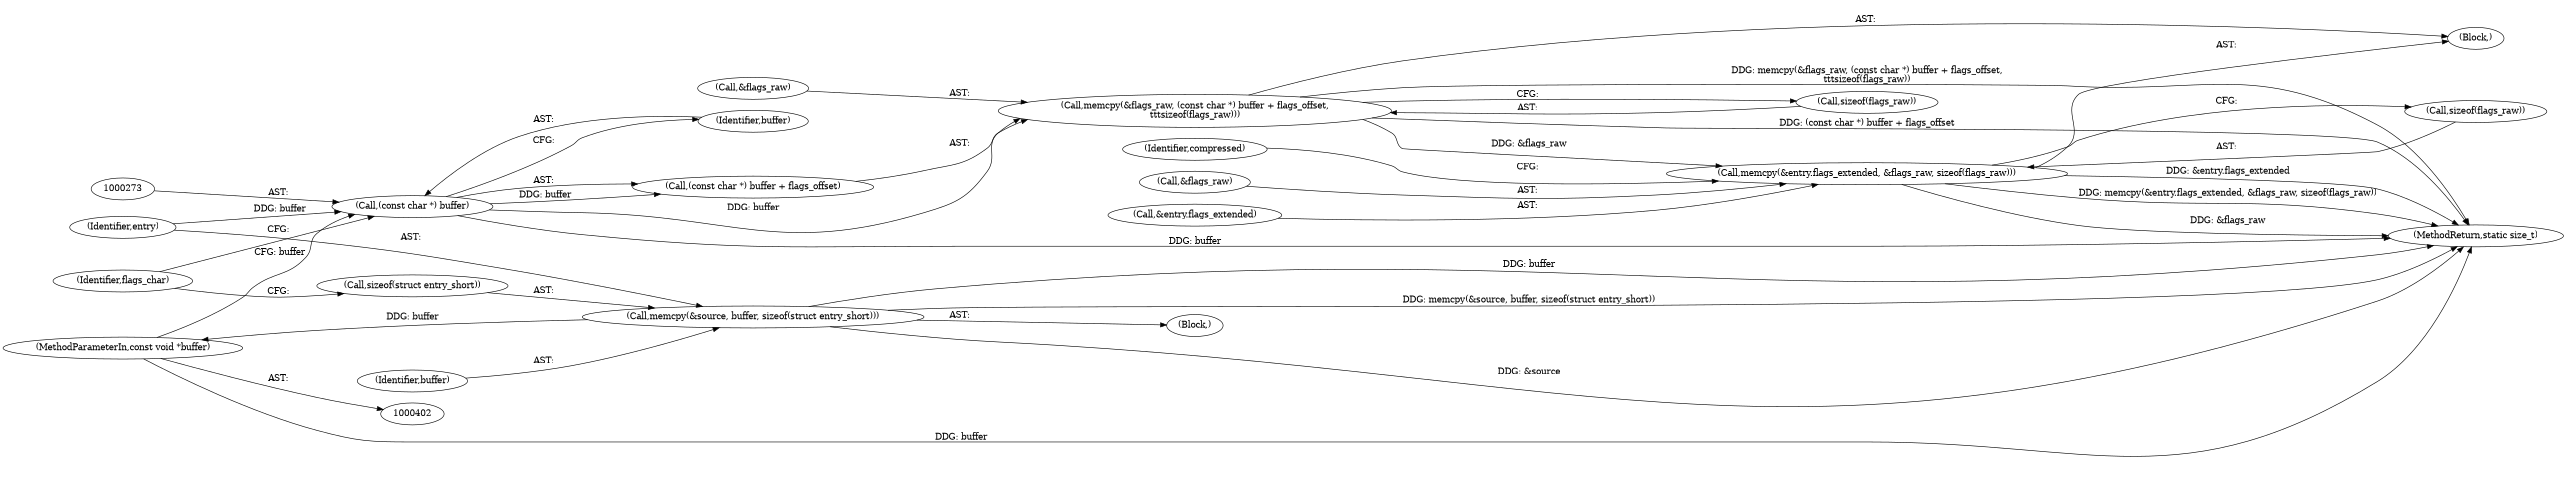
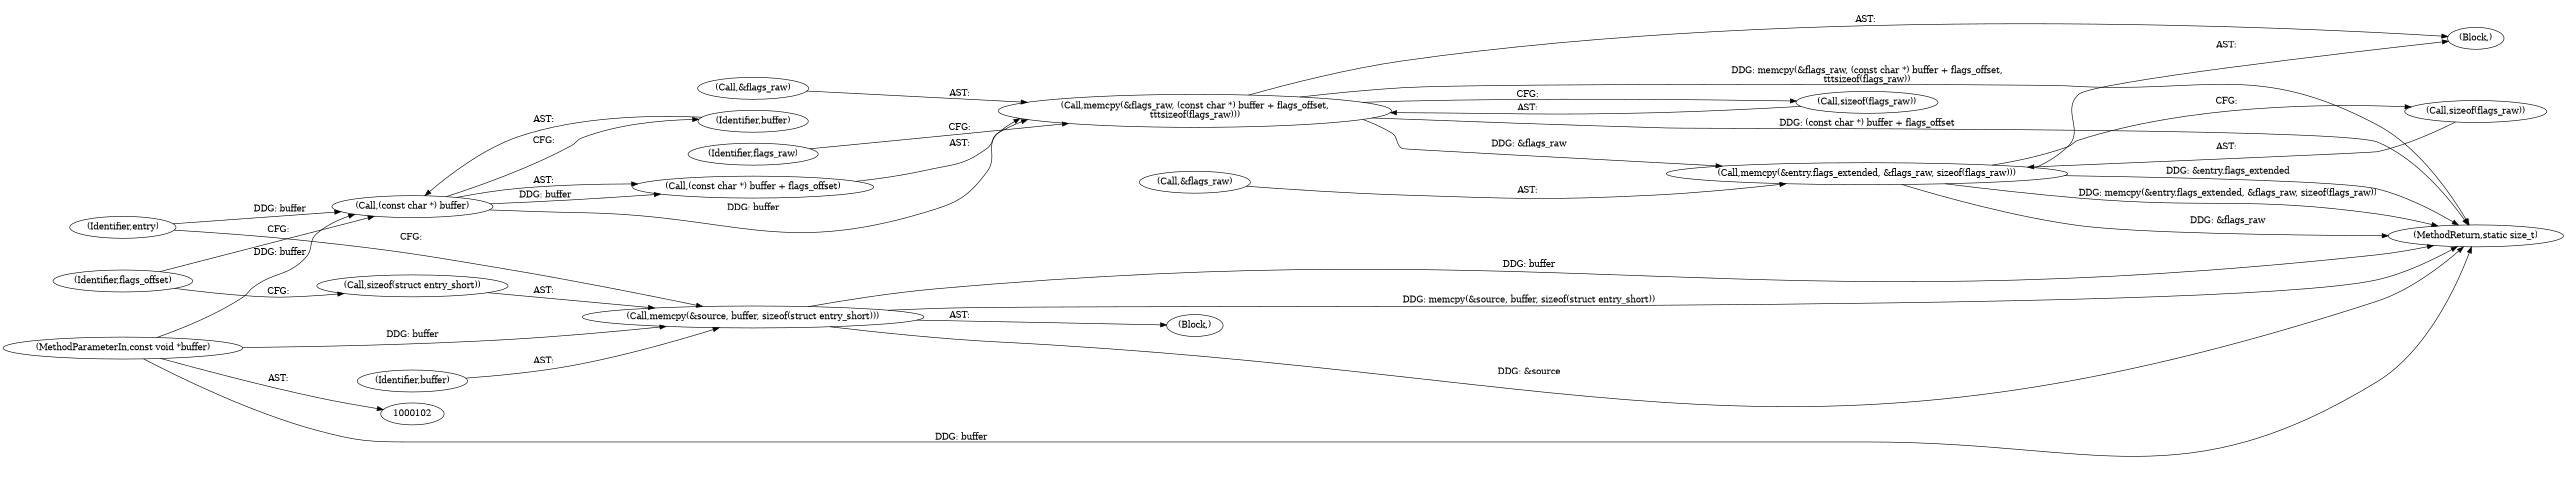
node "(Identifier,compressed)": removed
node "(Identifier,flags_raw)": added
node "1000273": removed
node "(Call,&entry.flags_extended)": removed
edge "(Identifier,entry)" -> "(Call,memcpy(&source, buffer, sizeof(struct entry_short)))": label "AST: " -> "CFG: "
edge "(Call,(const char *) buffer)" -> "(MethodReturn,static size_t)": removed, label "DDG: buffer"
edge "(MethodParameterIn,const void *buffer)" -> "(Call,(const char *) buffer)": label "CFG: buffer" -> "DDG: buffer"
node "(Identifier,flags_char)": label "(Identifier,flags_char)" -> "(Identifier,flags_offset)"
edge "(Call,memcpy(&source, buffer, sizeof(struct entry_short)))" -> "(MethodParameterIn,const void *buffer)": reversed
node "1000402": label "1000402" -> "1000102"
